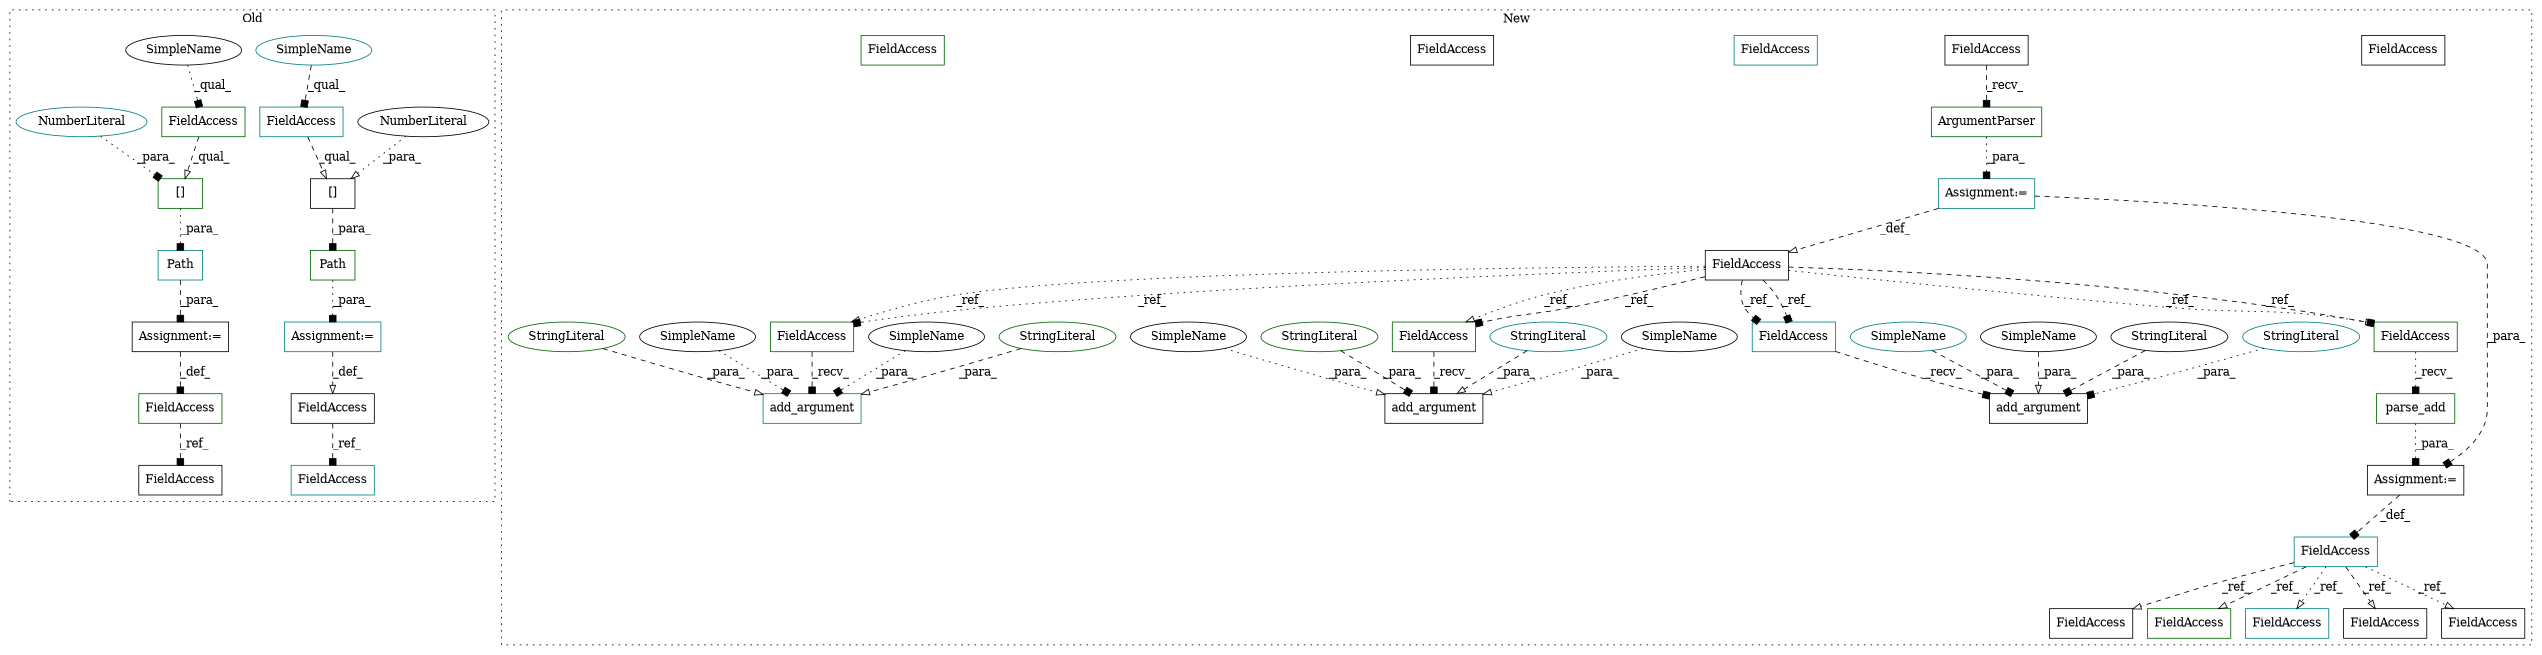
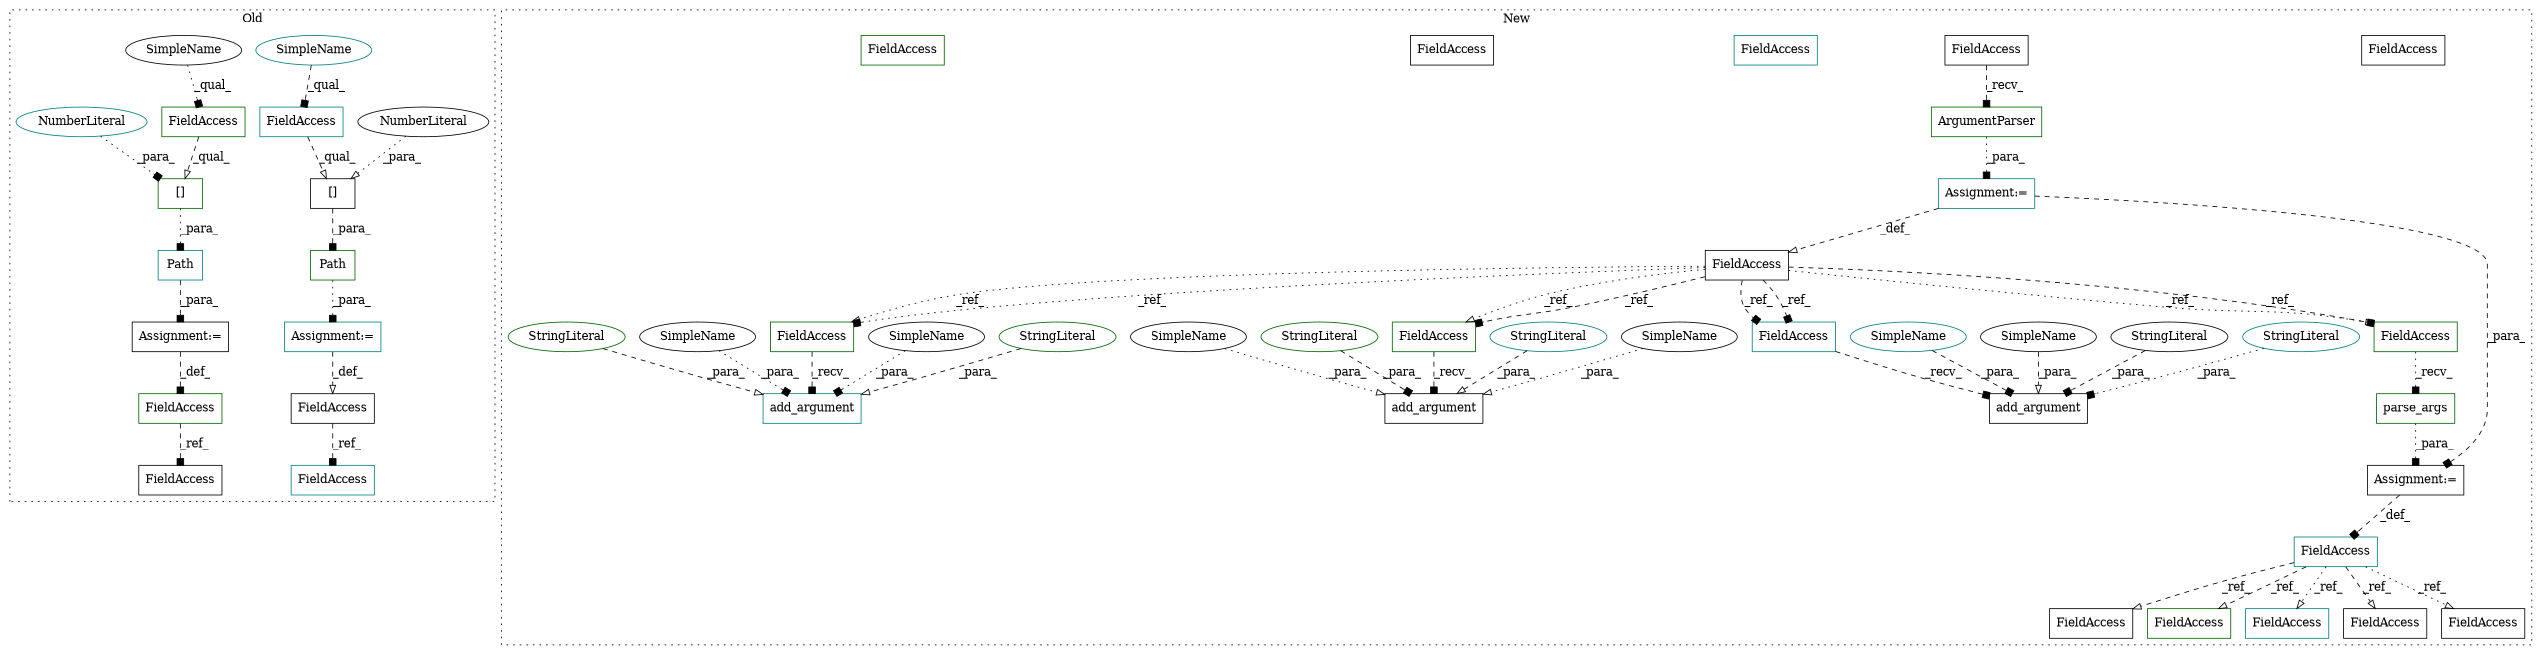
node "parse_add": label "parse_add" -> "parse_args"
